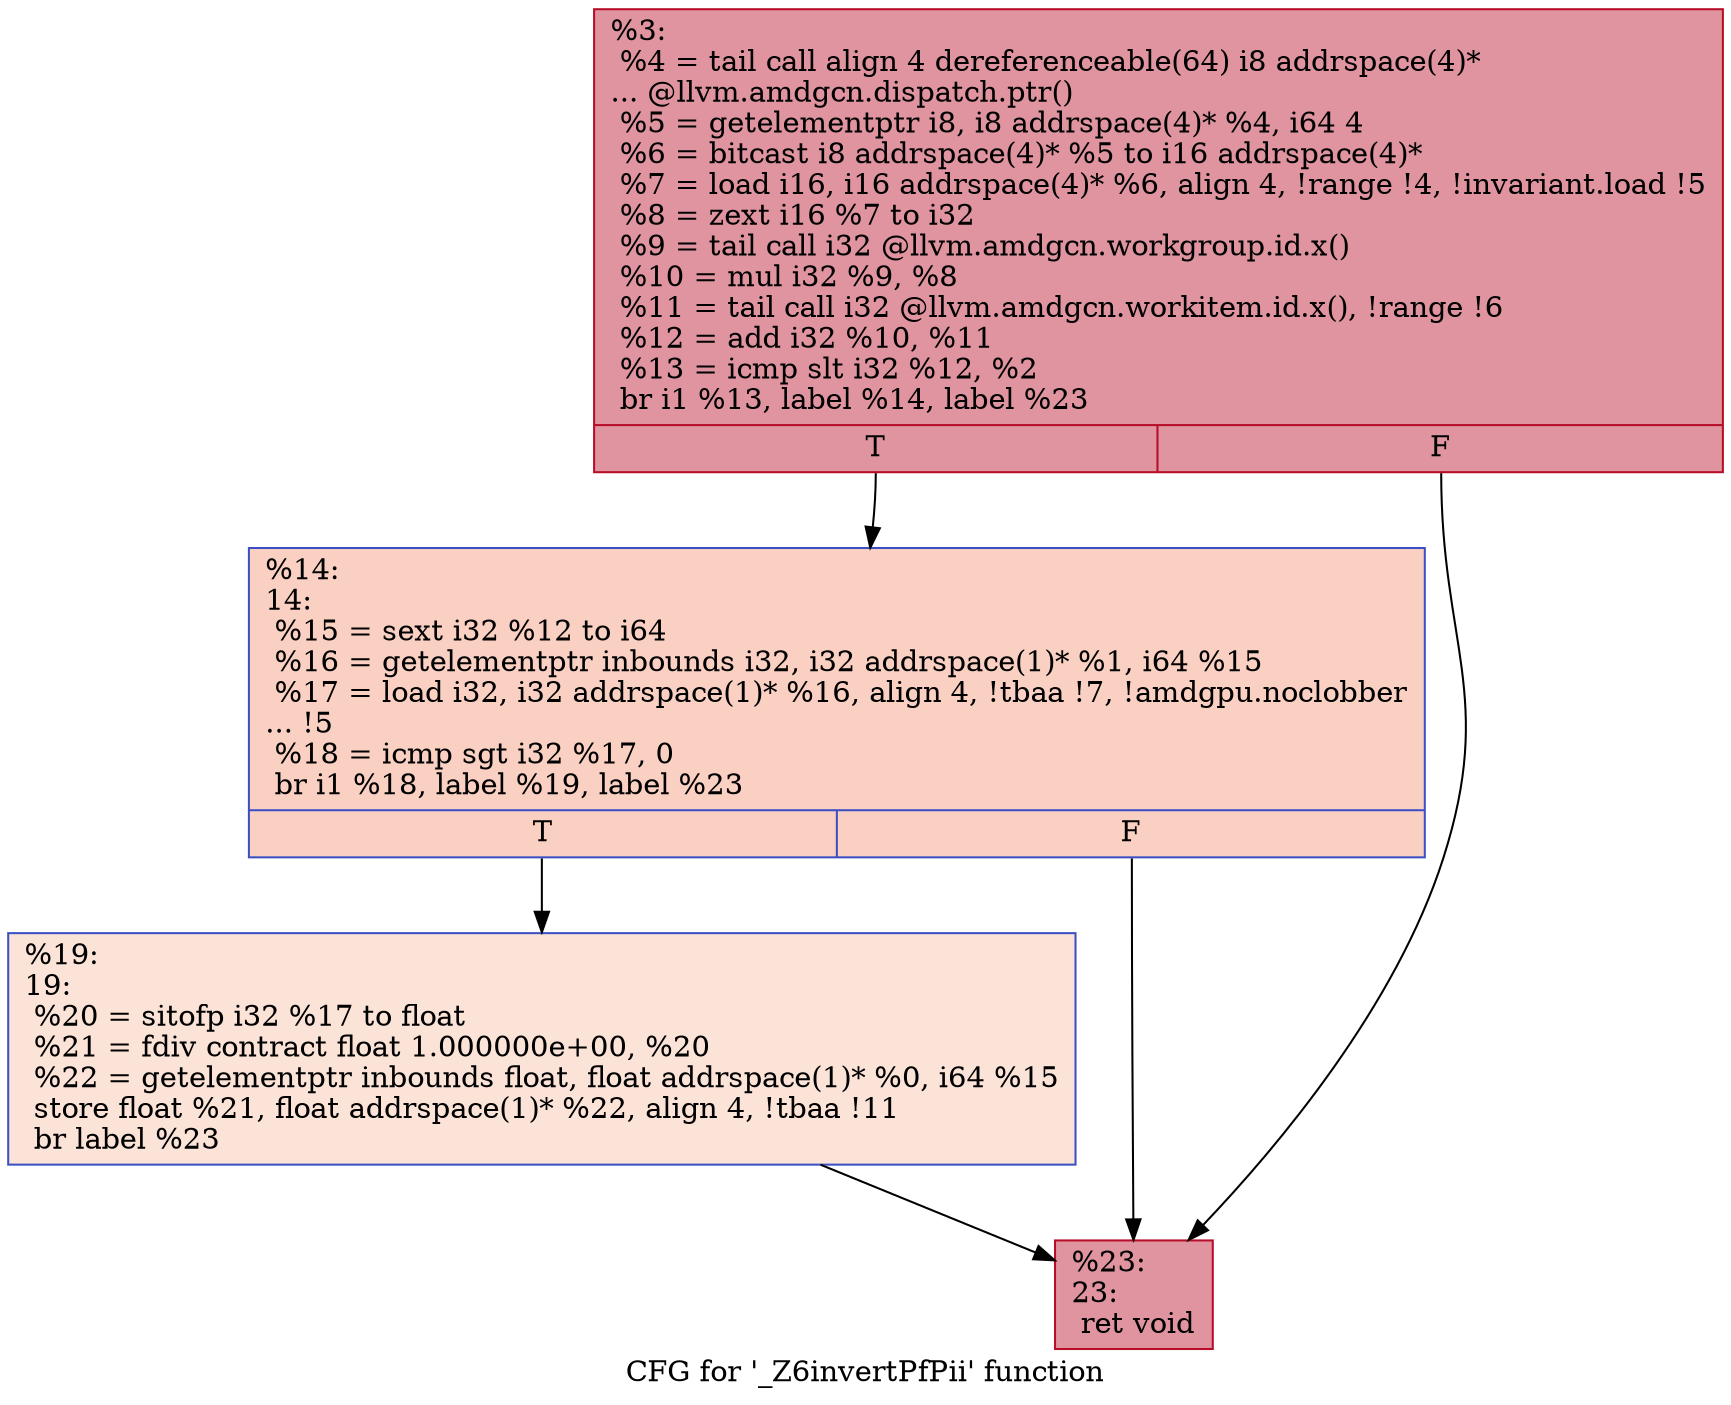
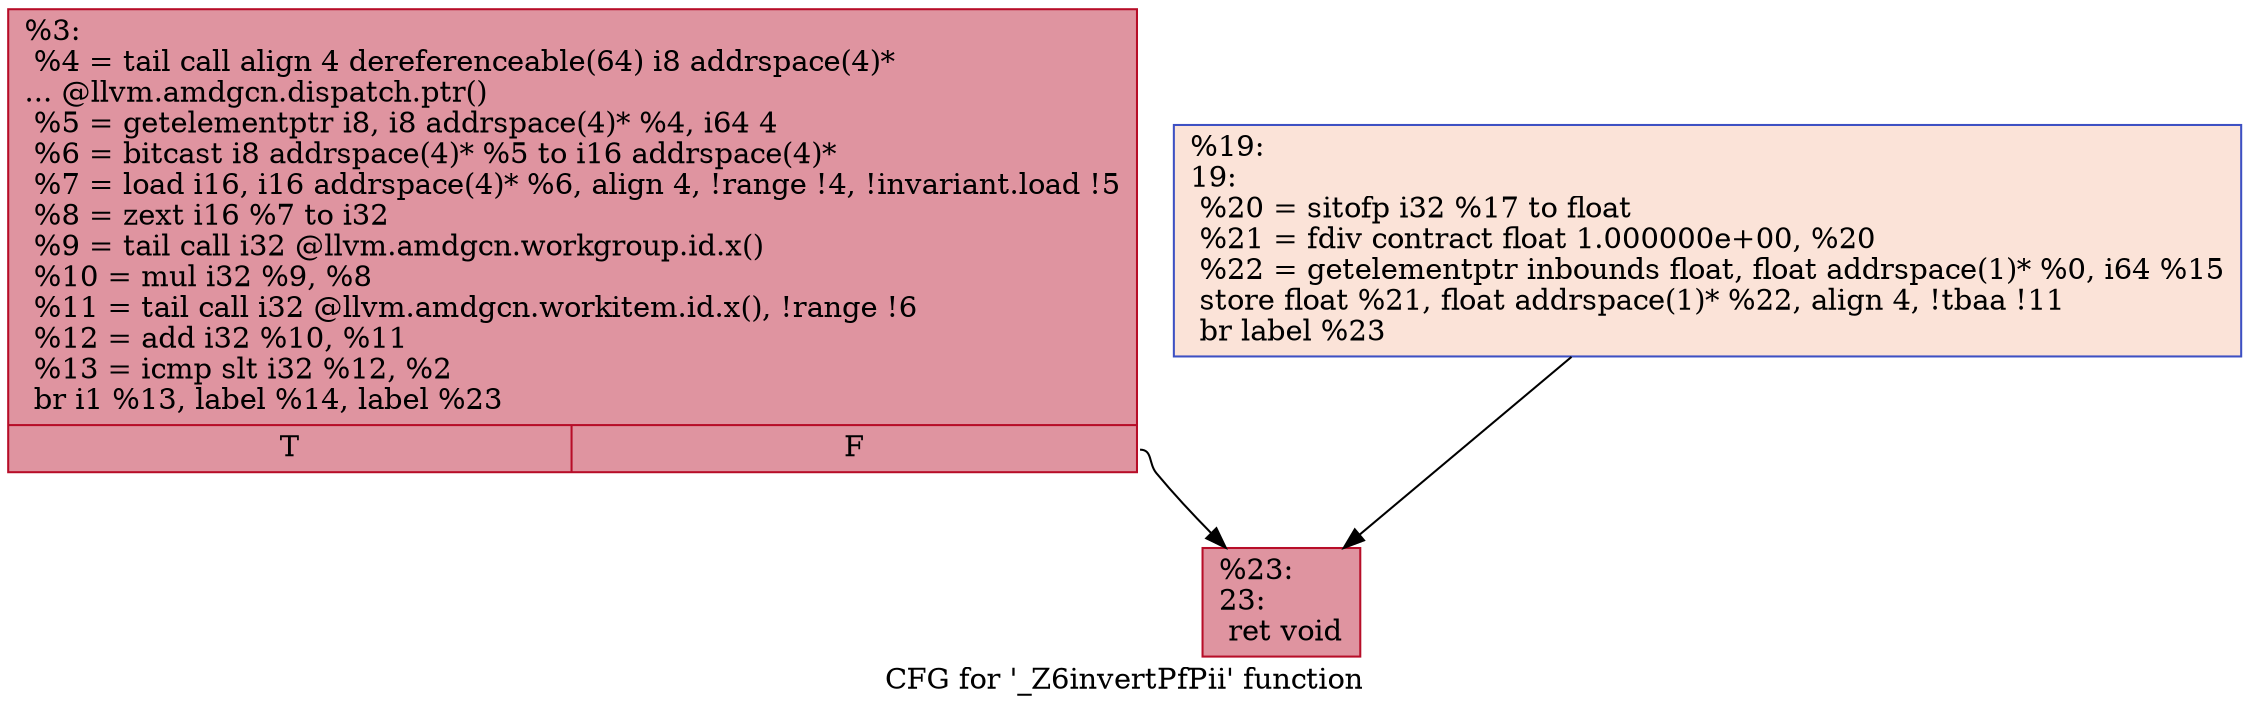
node "%14:": removed
